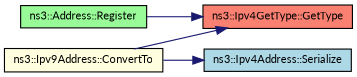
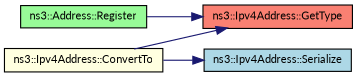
node "ns3::Ipv4GetType::GetType": label "ns3::Ipv4GetType::GetType" -> "ns3::Ipv4Address::GetType"
node "ns3::Ipv9Address::ConvertTo": label "ns3::Ipv9Address::ConvertTo" -> "ns3::Ipv4Address::ConvertTo"
